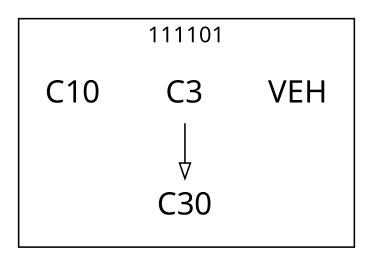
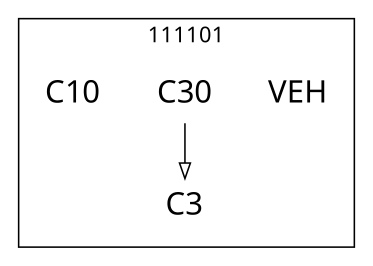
edge "C3" -> "C30": reversed
